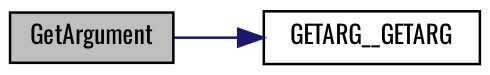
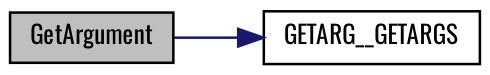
node "GETARG__GETARG": label "GETARG__GETARG" -> "GETARG__GETARGS"
